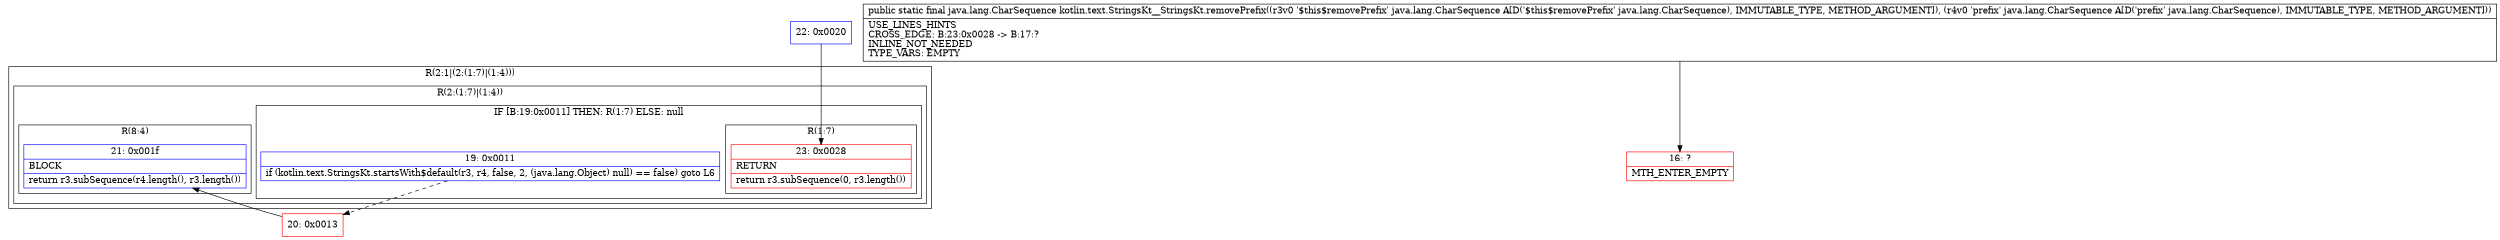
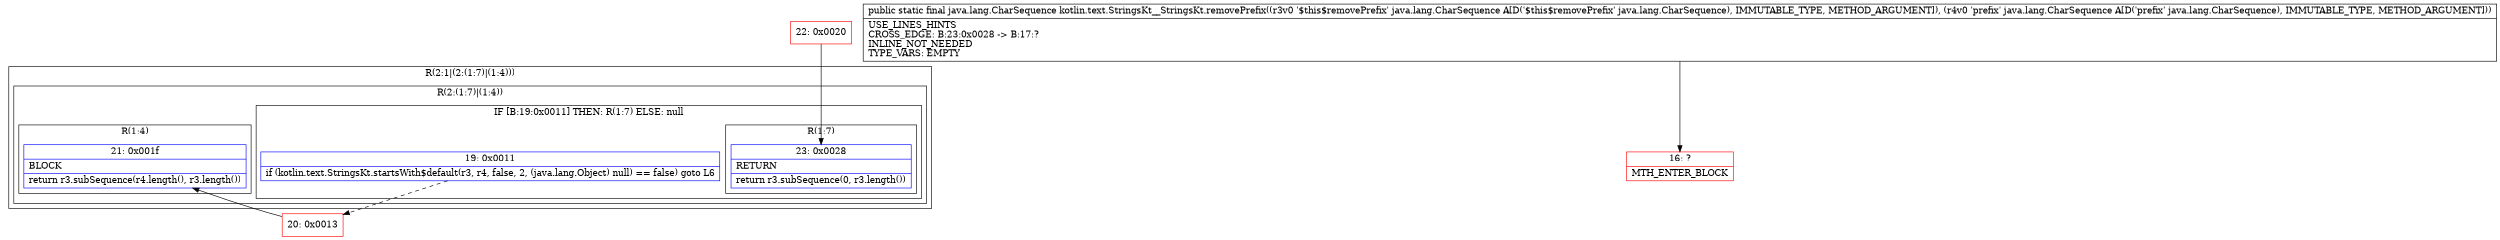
node "22: 0x0020": color blue -> red
cluster "R(8:4)": label "R(8:4)" -> "R(1:4)"
node "23: 0x0028": color red -> blue
node "16: ?": text "MTH_ENTER_EMPTY" -> "MTH_ENTER_BLOCK"
